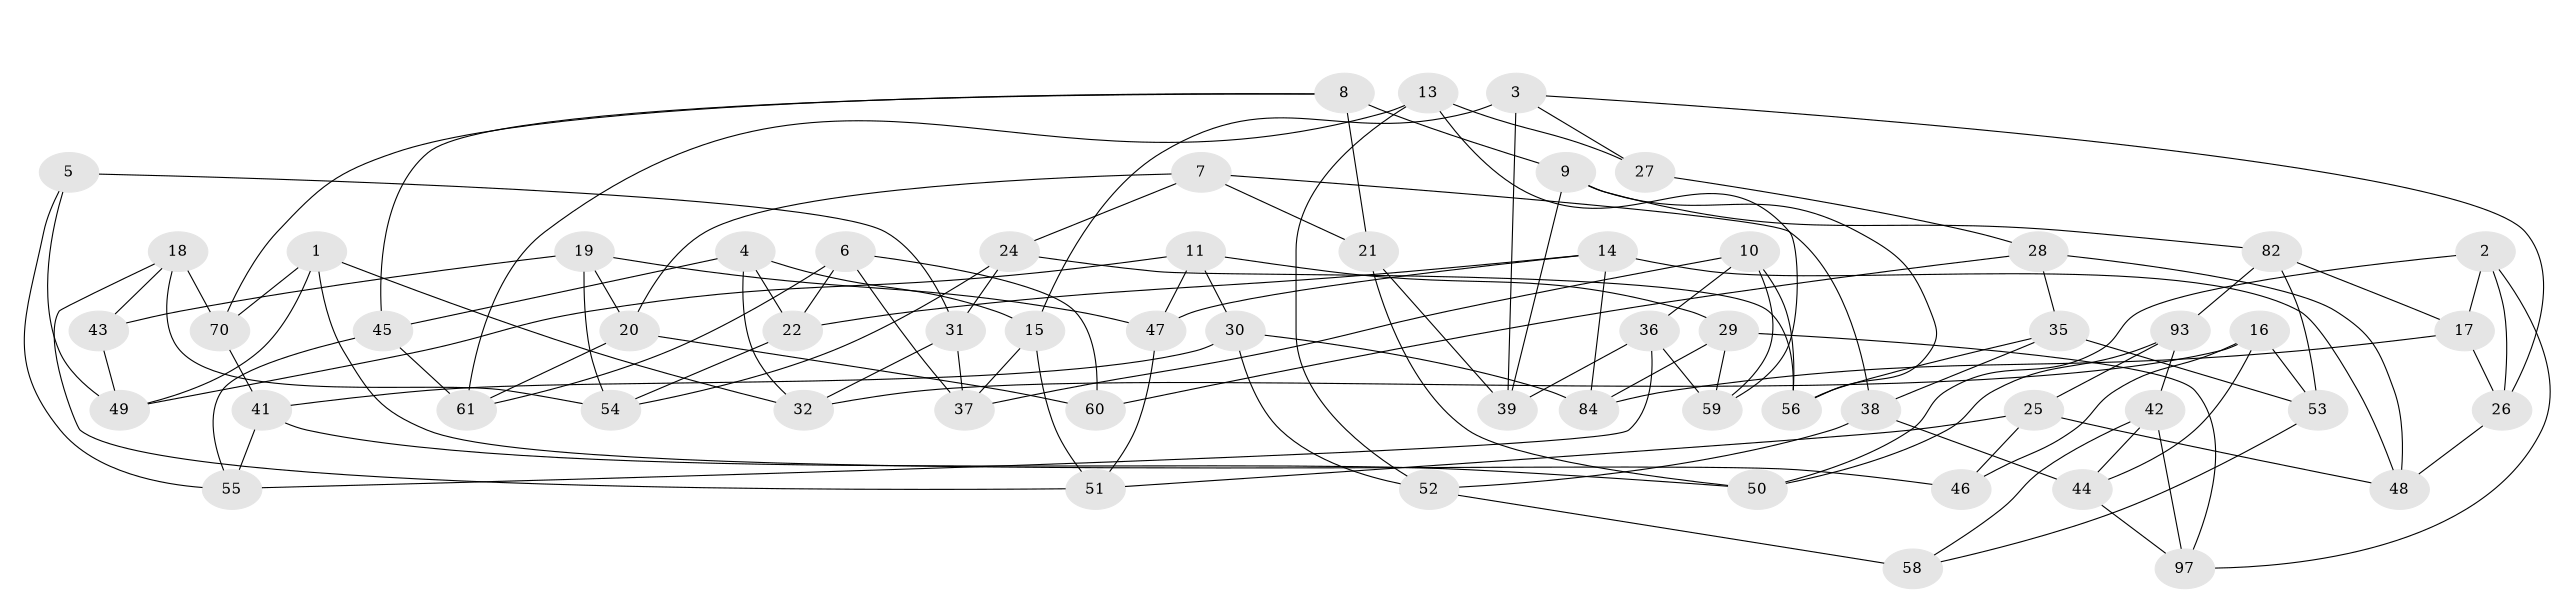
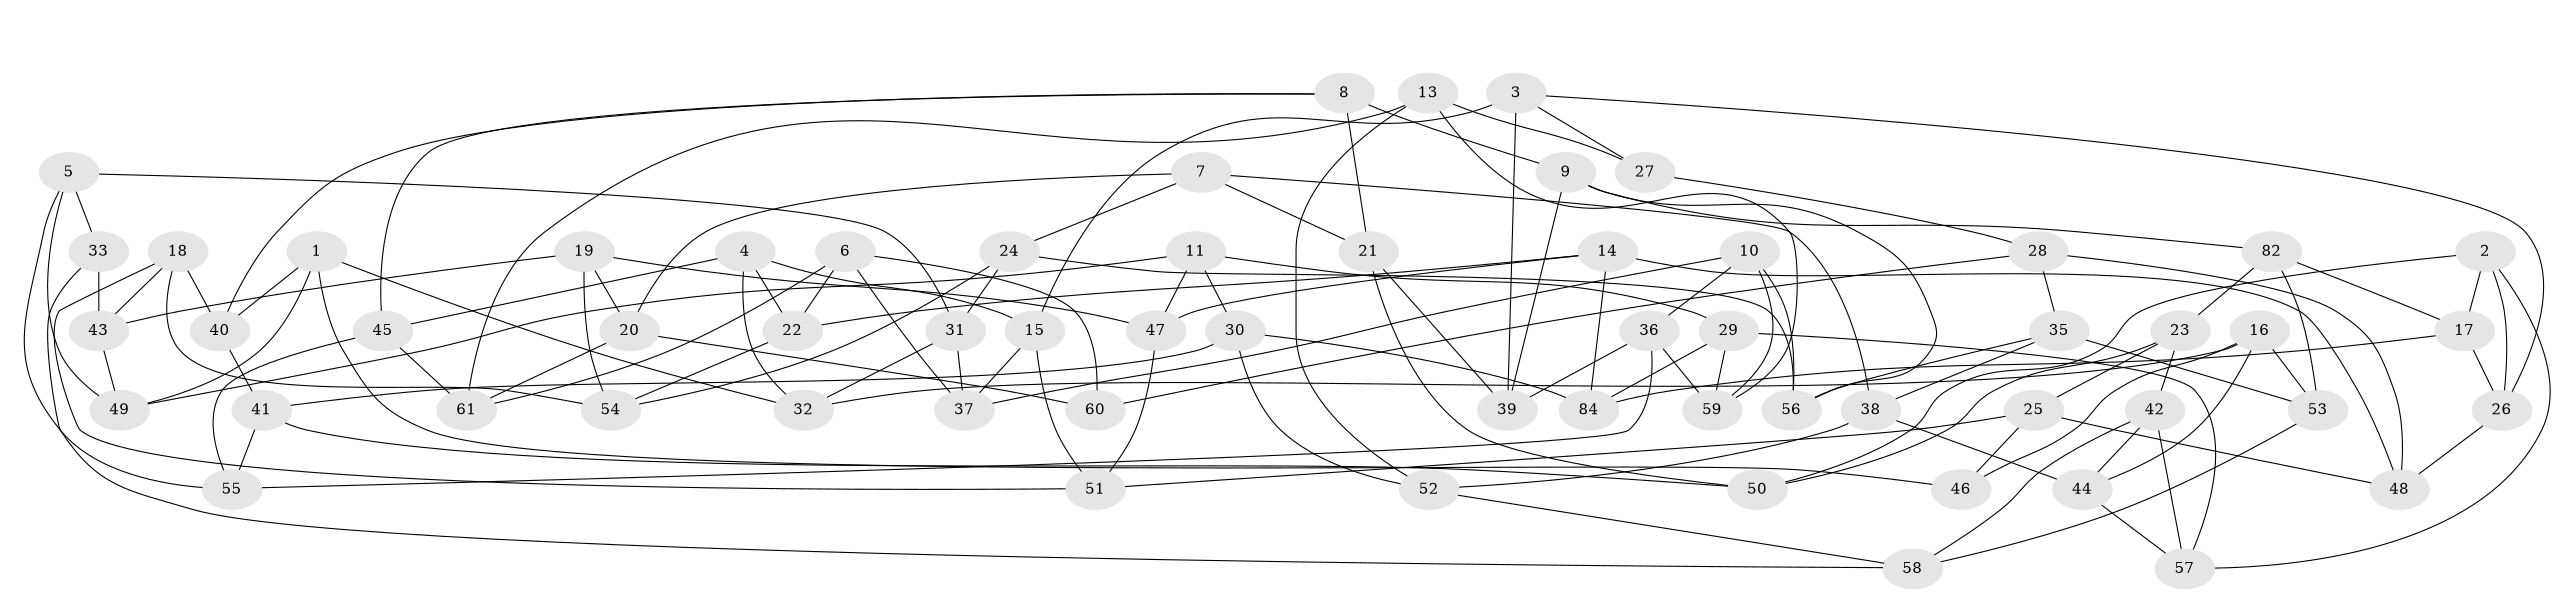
node "33": added
node "70": label "70" -> "40"
node "93": label "93" -> "23"
node "97": label "97" -> "57"
